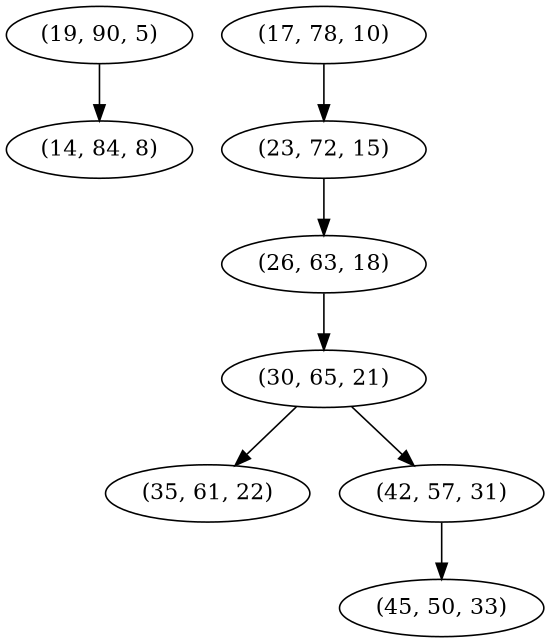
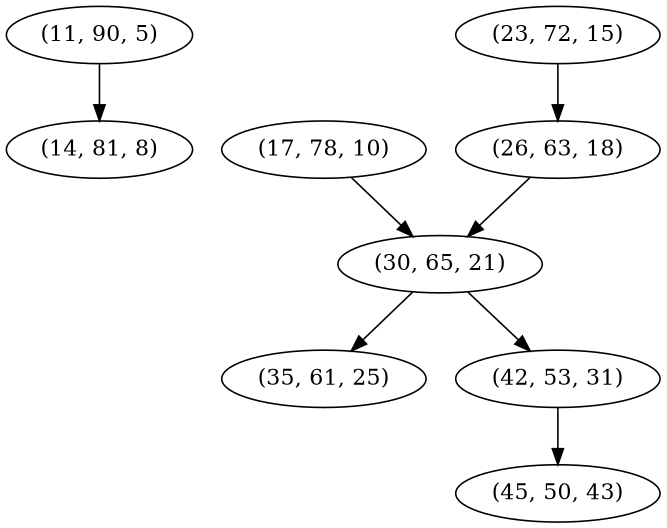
node "(19, 90, 5)": label "(19, 90, 5)" -> "(11, 90, 5)"
edge "(17, 78, 10)" -> "(23, 72, 15)": now "(17, 78, 10)" -> "(30, 65, 21)"
node "(14, 84, 8)": label "(14, 84, 8)" -> "(14, 81, 8)"
node "(35, 61, 22)": label "(35, 61, 22)" -> "(35, 61, 25)"
node "(42, 57, 31)": label "(42, 57, 31)" -> "(42, 53, 31)"
node "(45, 50, 33)": label "(45, 50, 33)" -> "(45, 50, 43)"
